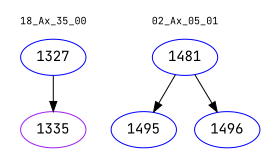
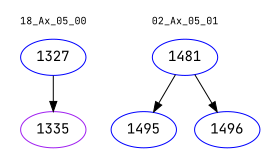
cluster "18_Ax_35_00": label "18_Ax_35_00" -> "18_Ax_05_00"
